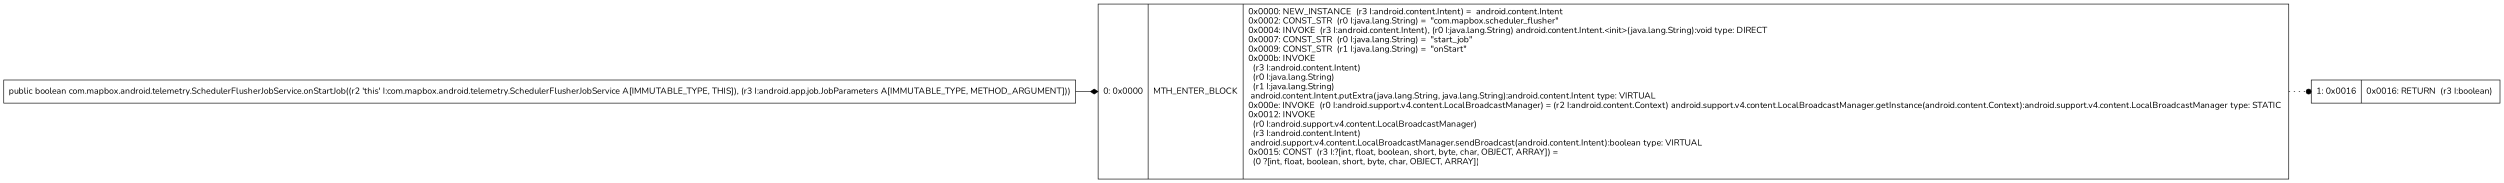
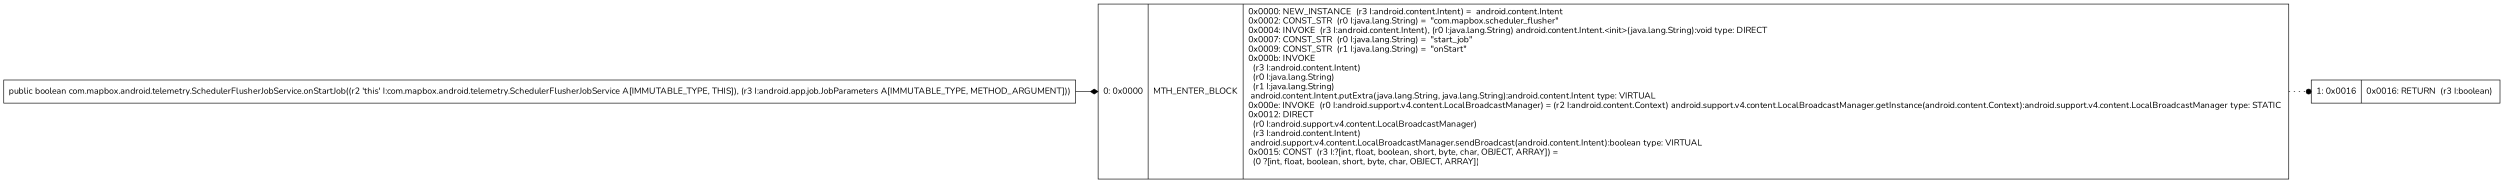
node "0: 0x0000": text "0x0012: INVOKE" -> "0x0012: DIRECT"
